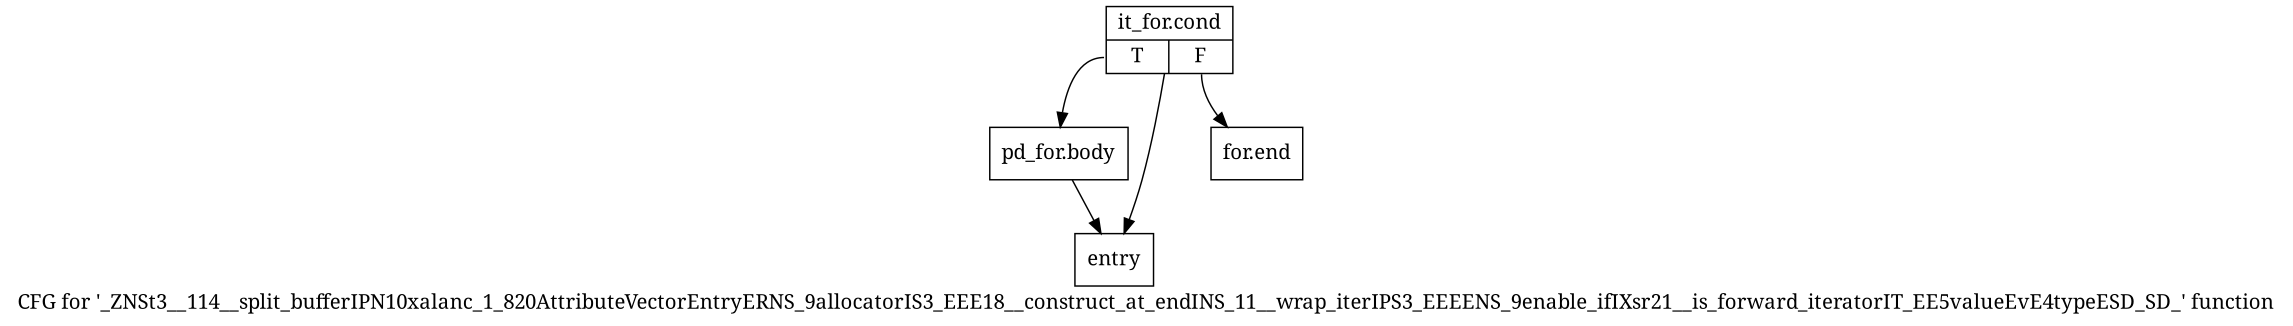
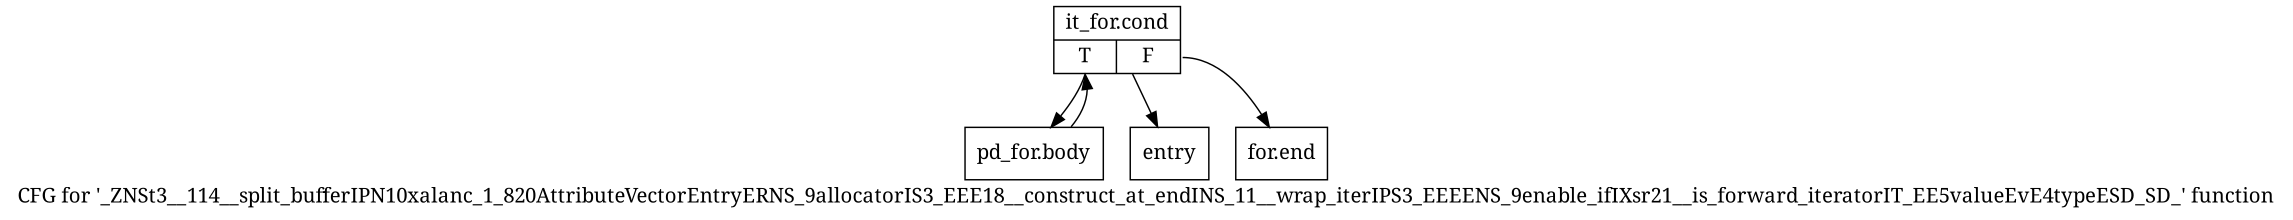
edge "pd_for.body" -> "entry": now "pd_for.body" -> "it_for.cond"
